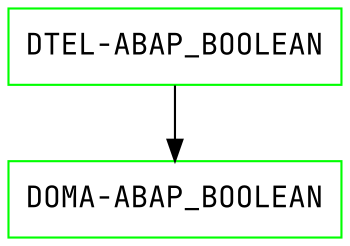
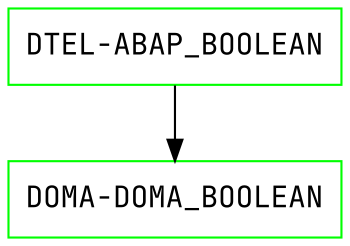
node "DOMA-ABAP_BOOLEAN": label "DOMA-ABAP_BOOLEAN" -> "DOMA-DOMA_BOOLEAN"
